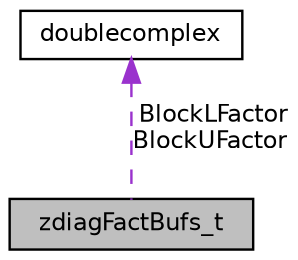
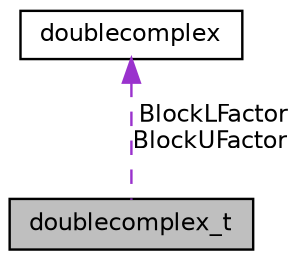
node "zdiagFactBufs_t": label "zdiagFactBufs_t" -> "doublecomplex_t"
